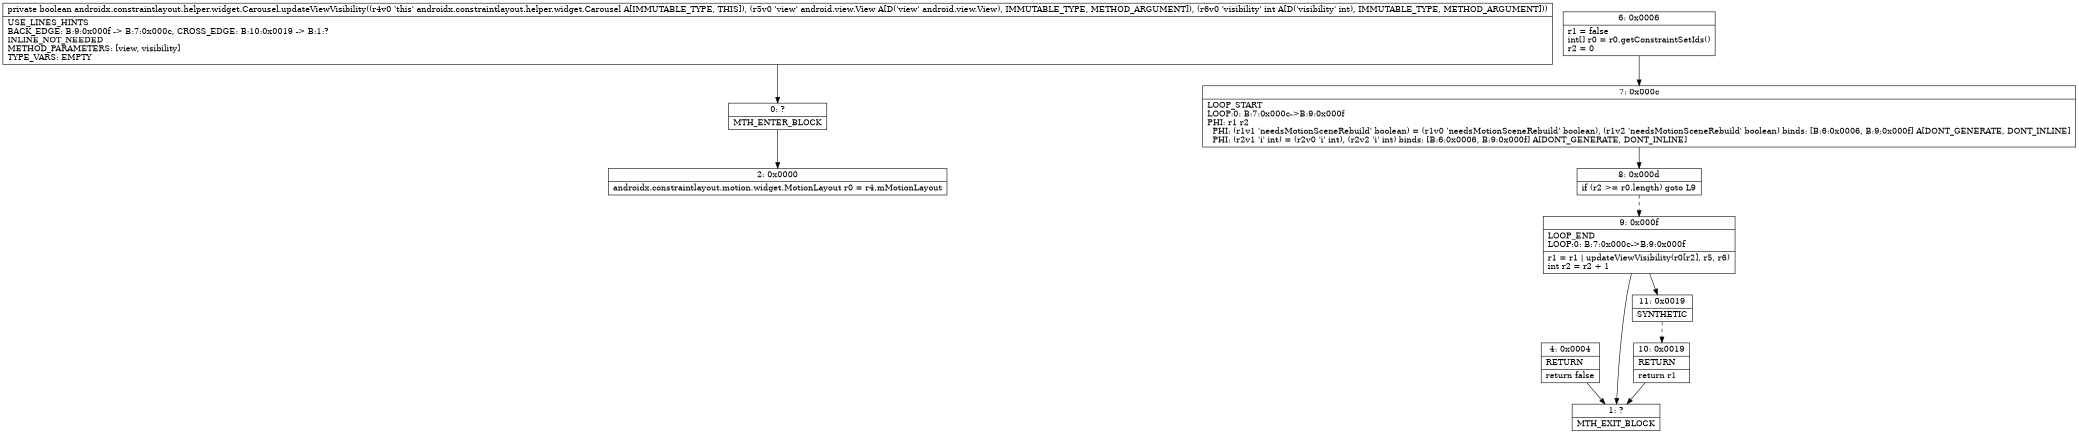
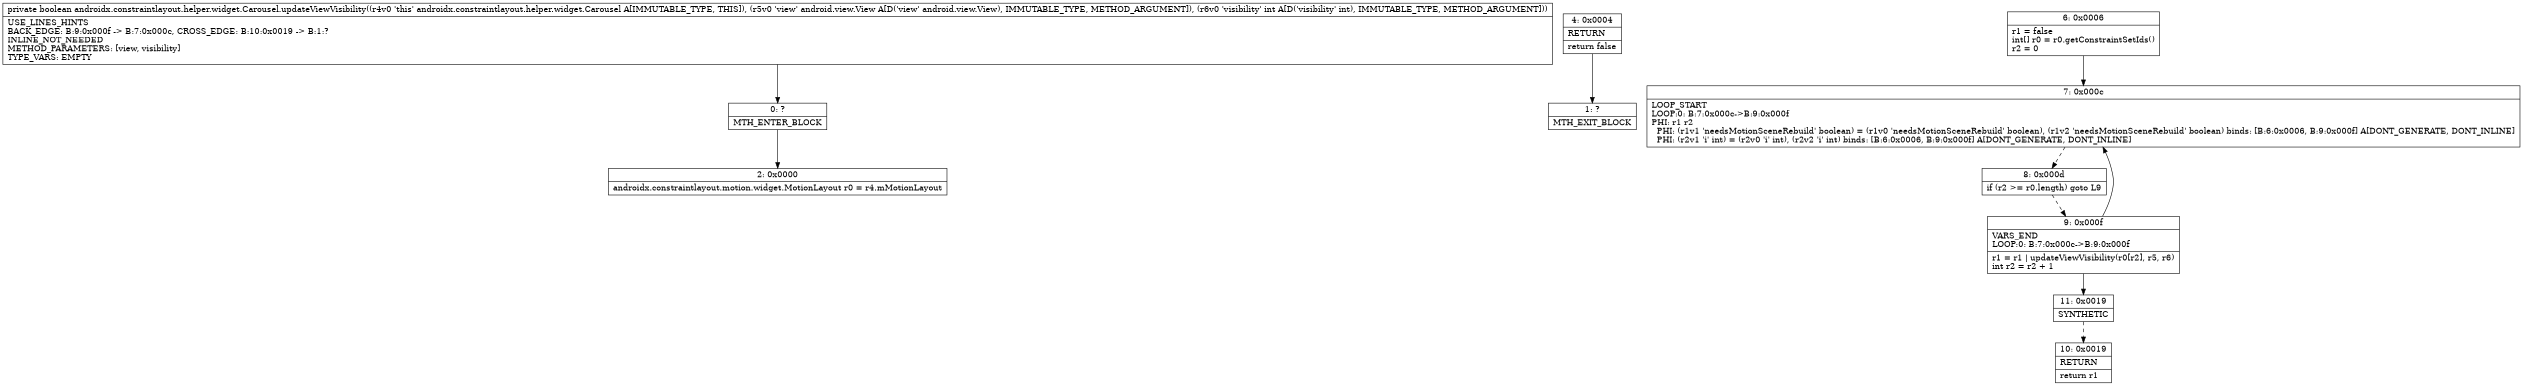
edge "7: 0x000c" -> "8: 0x000d": style solid -> dashed
node "9: 0x000f": text "LOOP_END" -> "VARS_END"
edge "9: 0x000f" -> "1: ?": now "9: 0x000f" -> "7: 0x000c"
edge "10: 0x0019" -> "1: ?": removed
